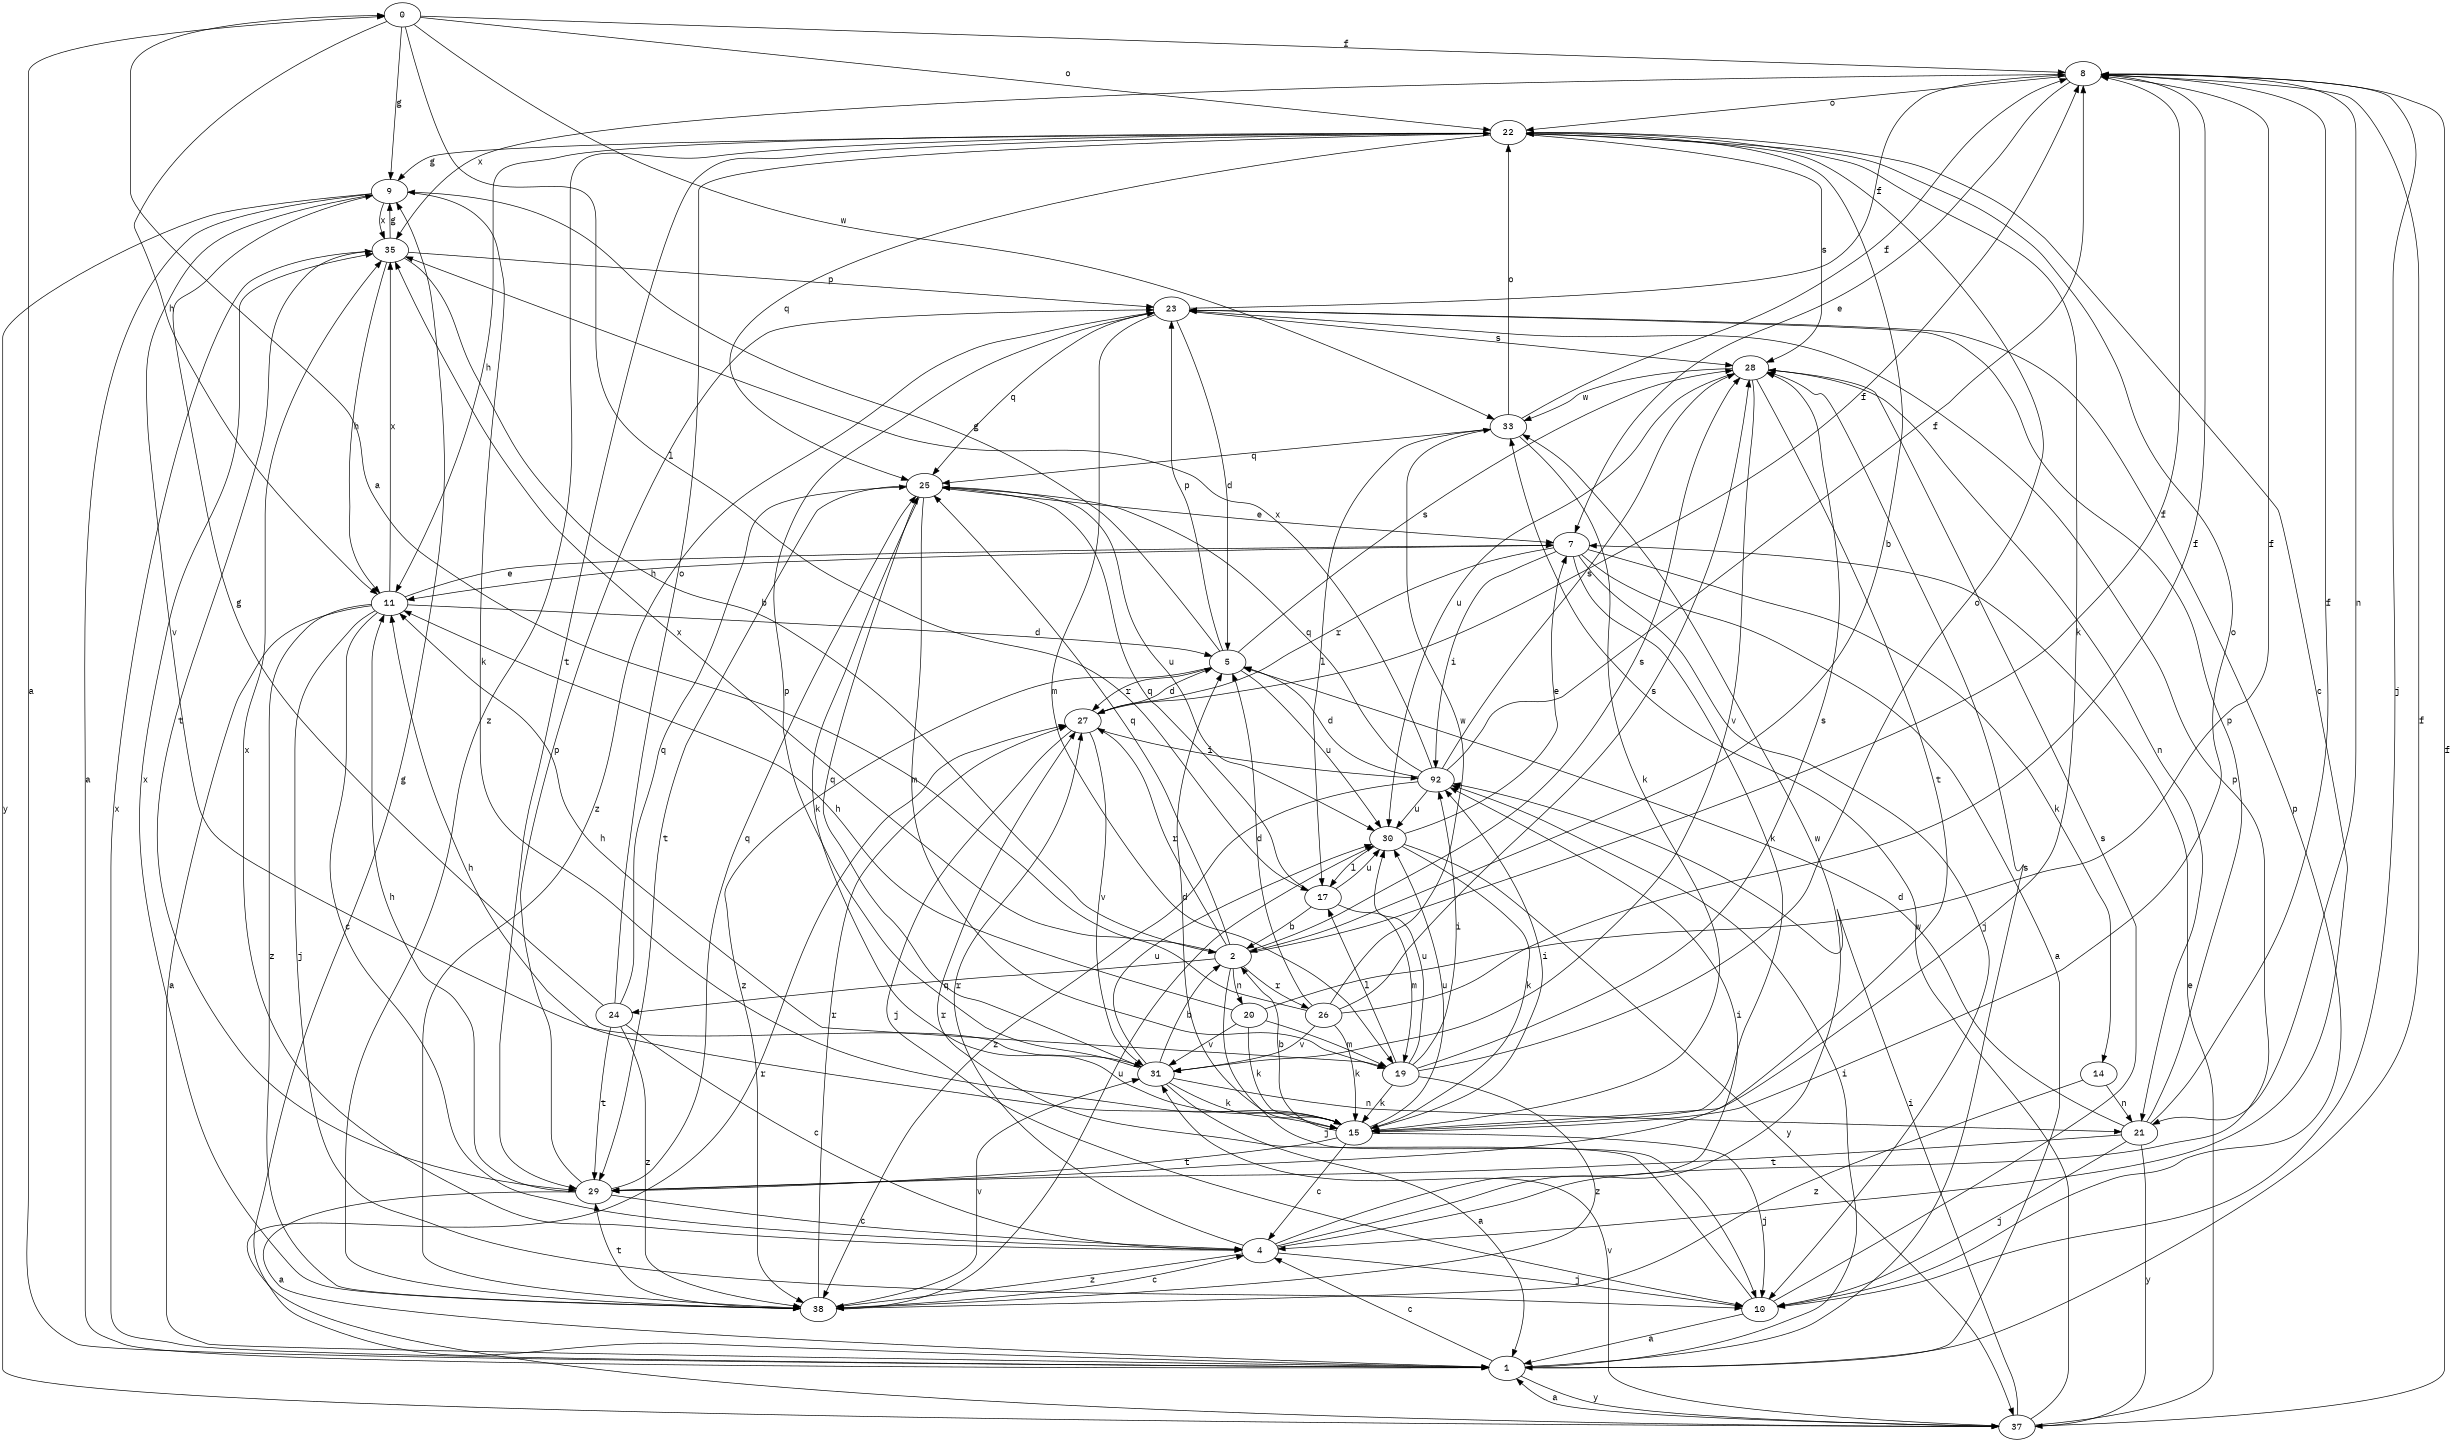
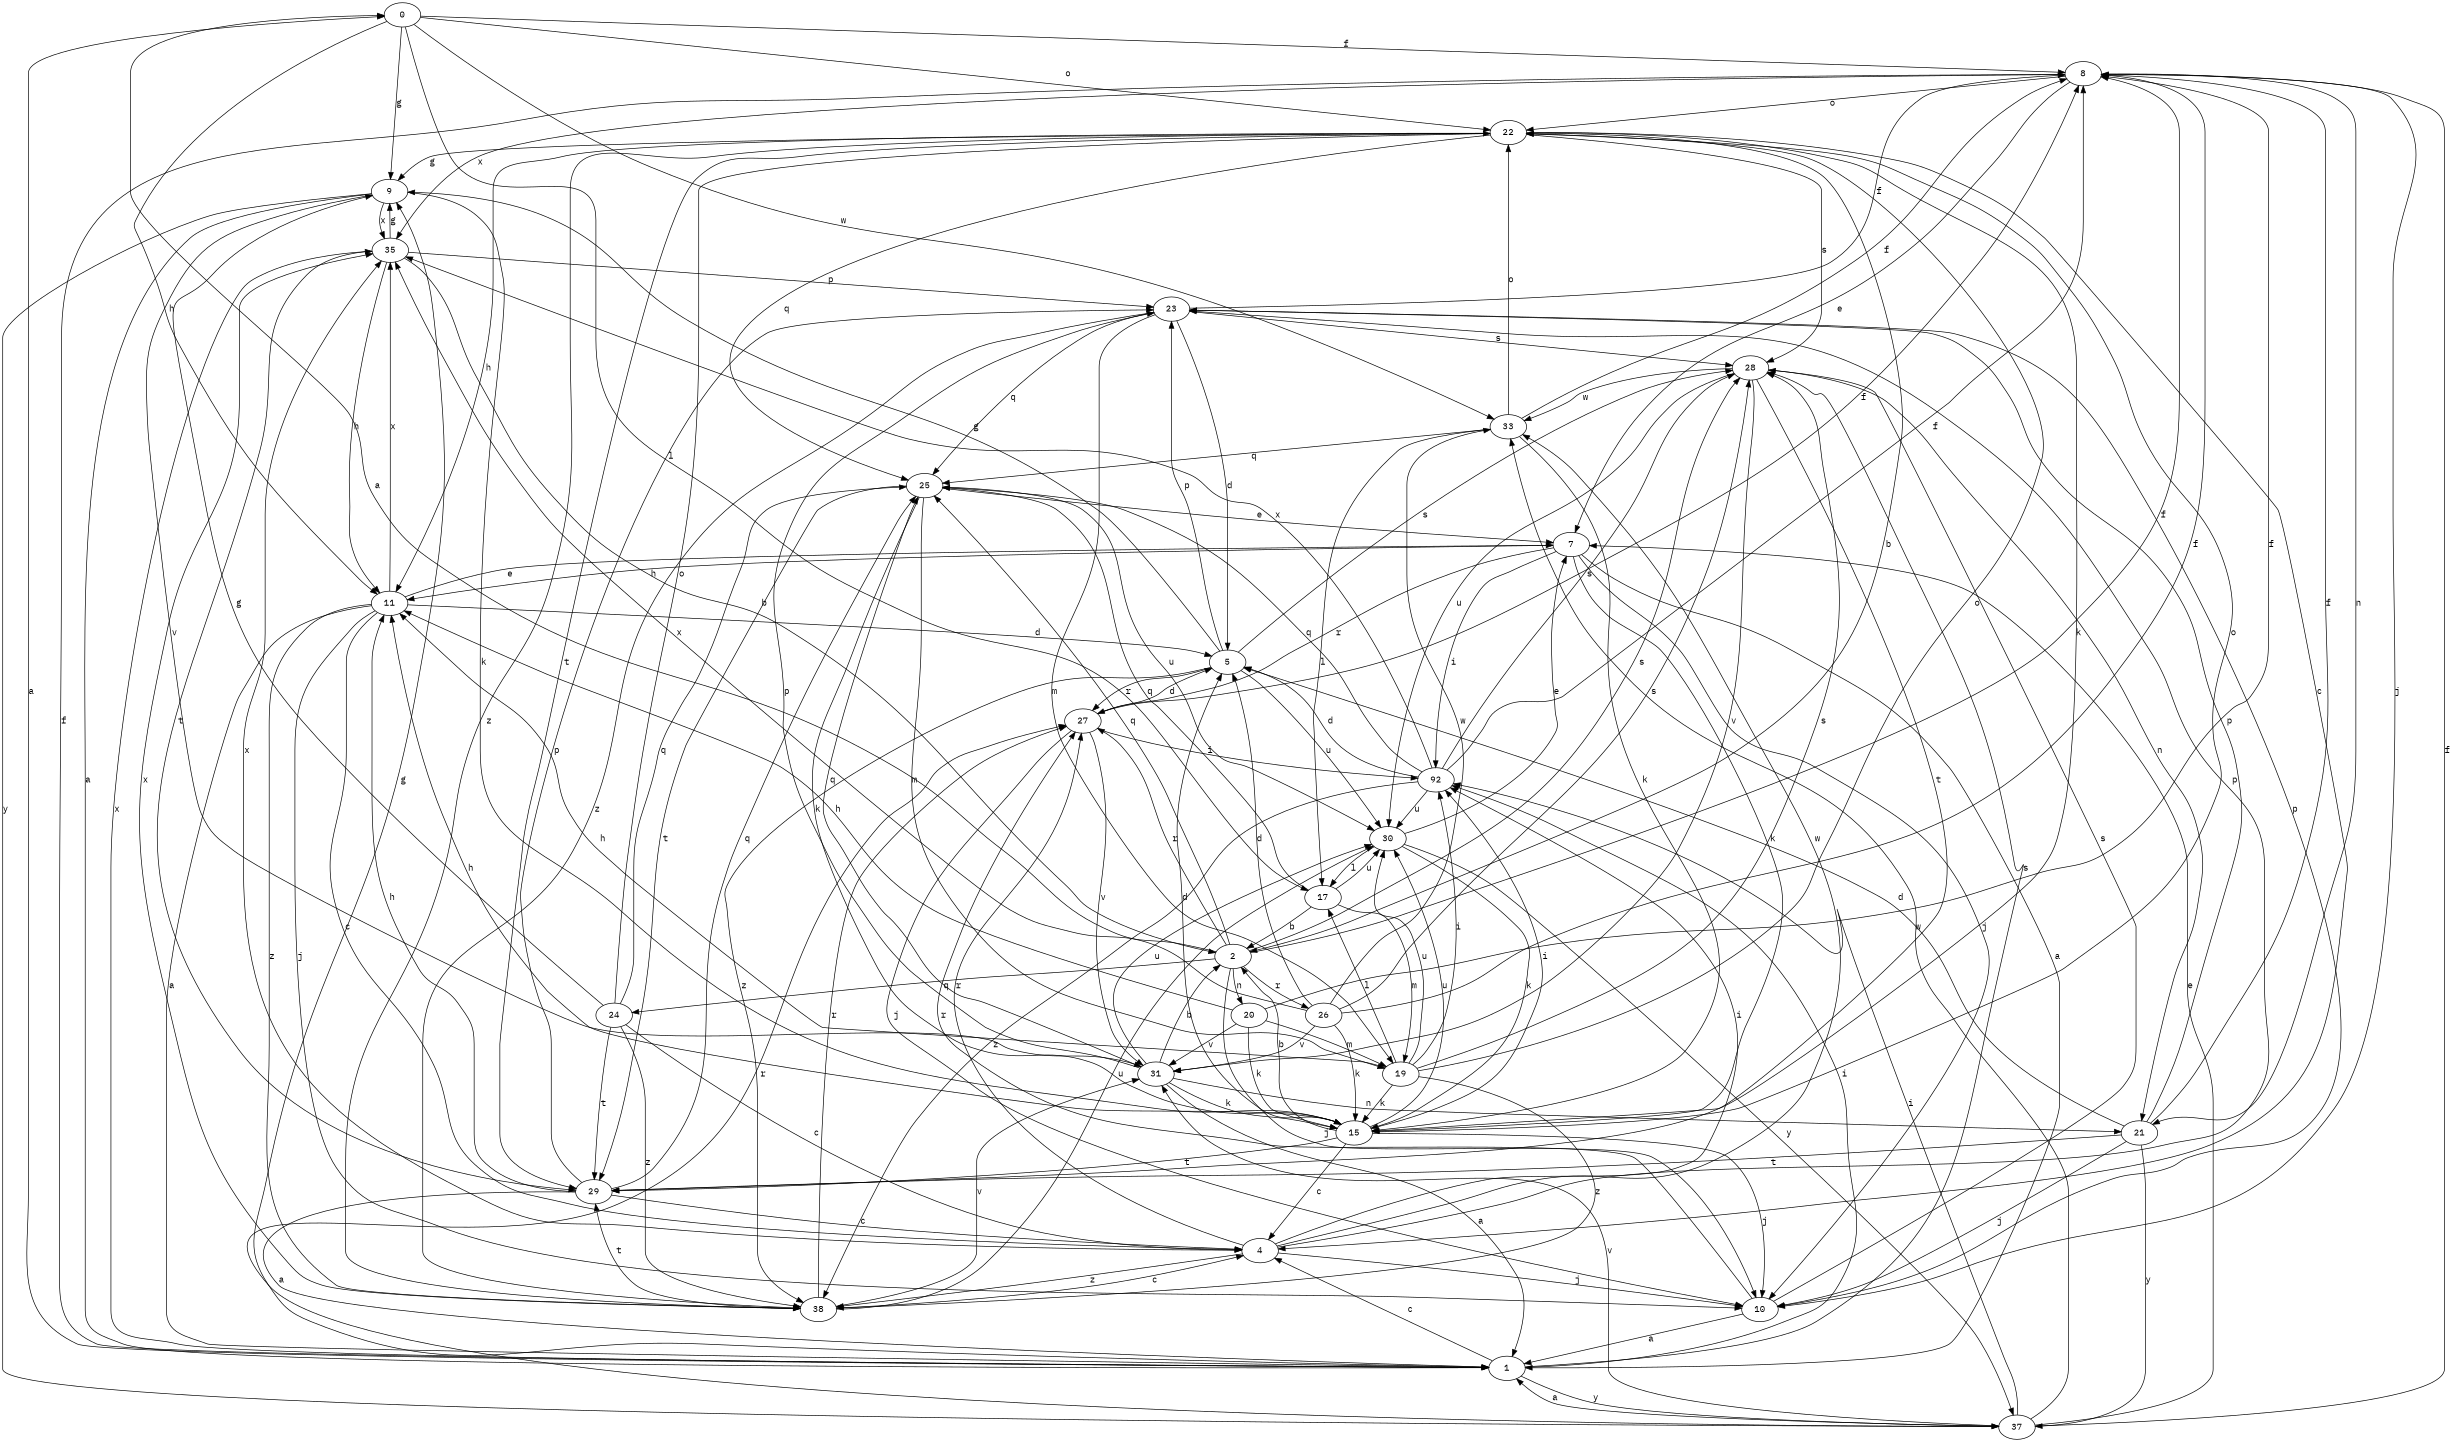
edge "1" -> "8": reversed
node "14": removed
